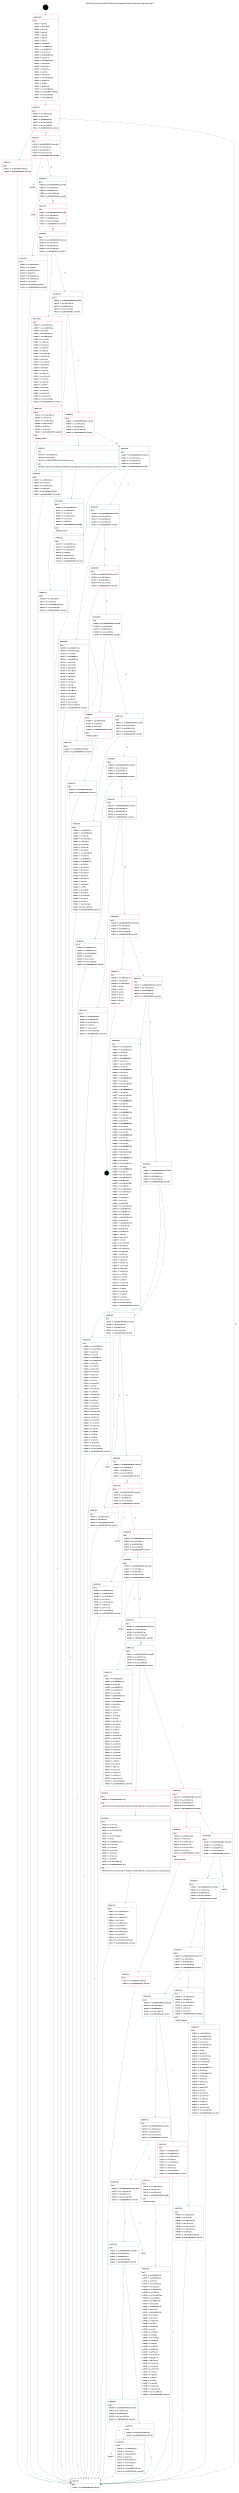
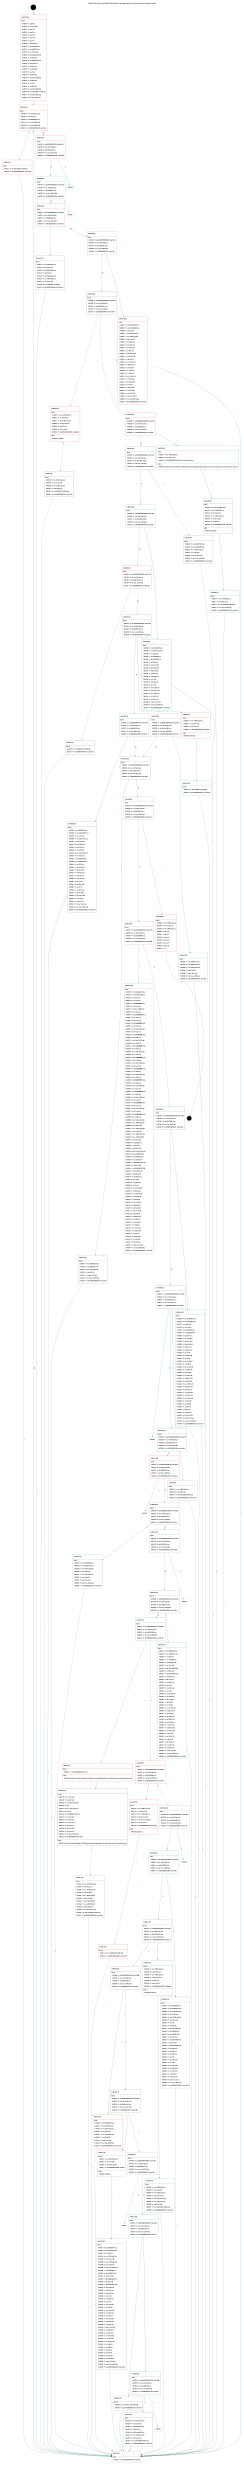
edge "0x40230c [28]" -> "0x402328 [28]": now "0x40230c [28]" -> "0x402344 [28]"
